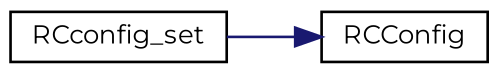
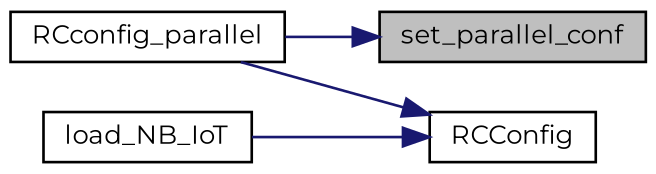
node "RCconfig_set": label "RCconfig_set" -> "RCconfig_parallel"
node "set_parallel_conf": added
node "load_NB_IoT": added
